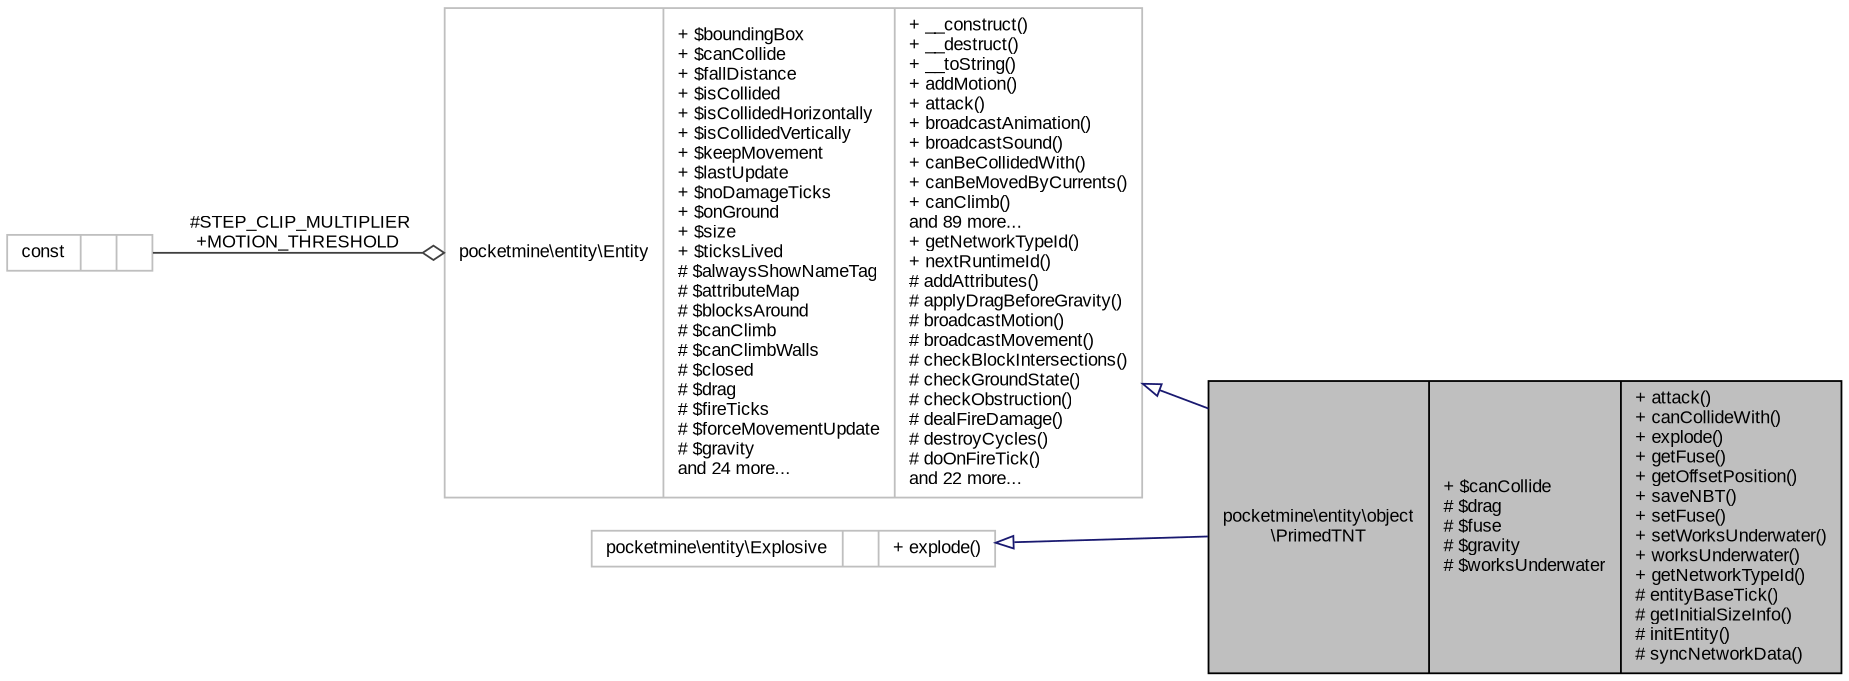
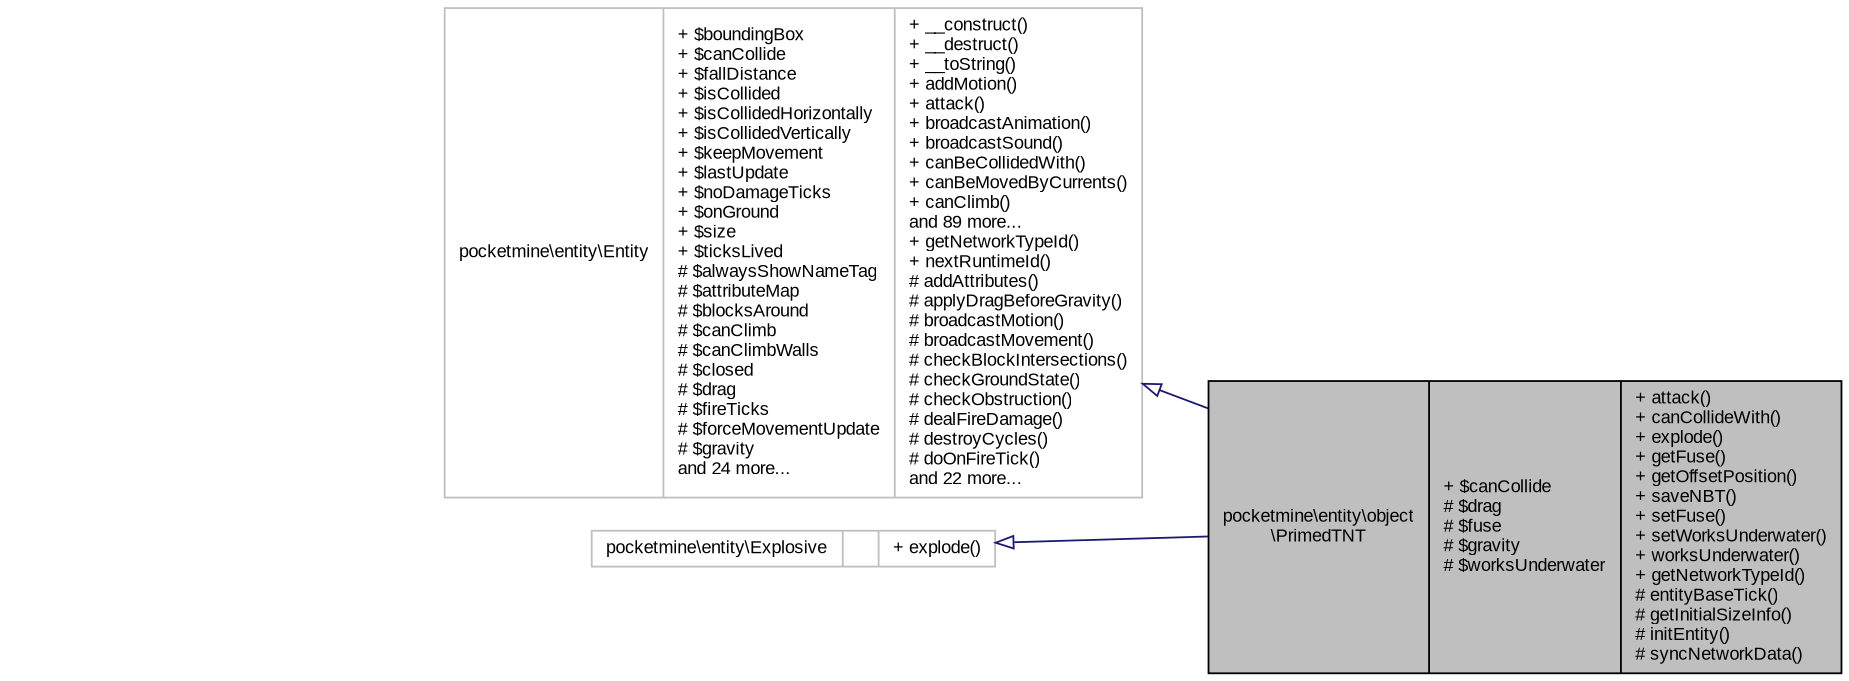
node "const": removed
